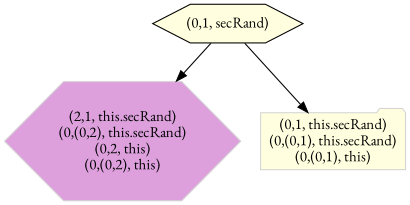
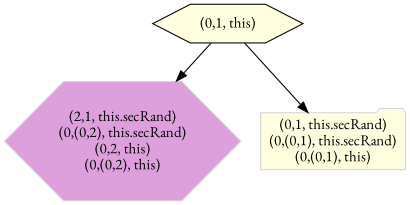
node "(0,1, secRand)": label "(0,1, secRand)" -> "(0,1, this)"
